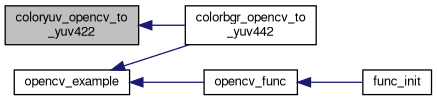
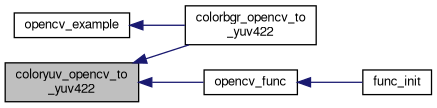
node "colorbgr_opencv_to _yuv442": label "colorbgr_opencv_to _yuv442" -> "colorbgr_opencv_to _yuv422"
edge "opencv_func" -> "opencv_example": now "opencv_func" -> "coloryuv_opencv_to _yuv422"
